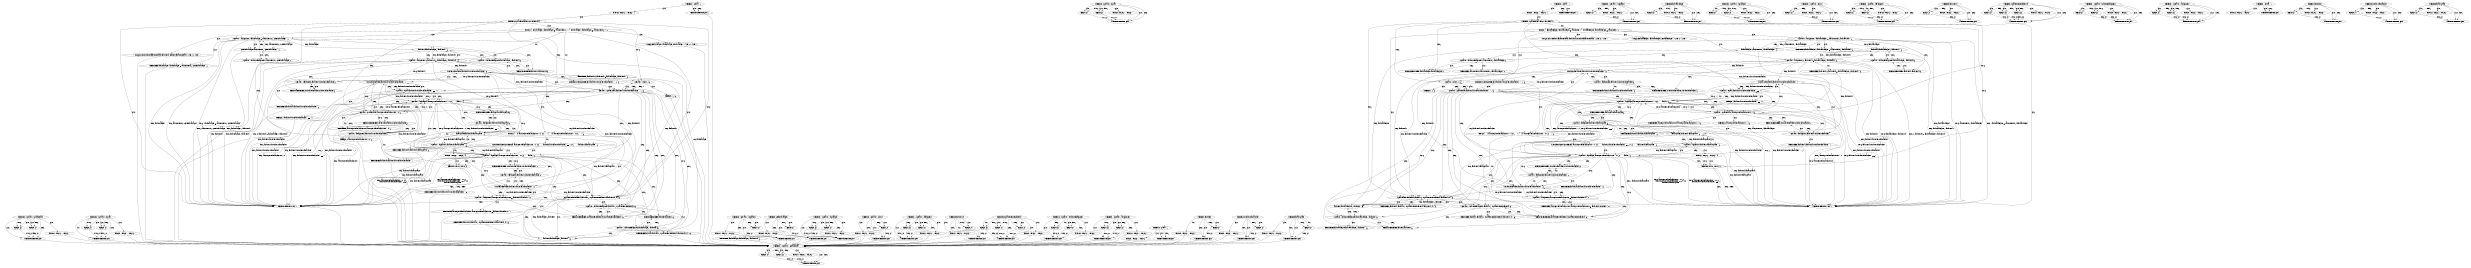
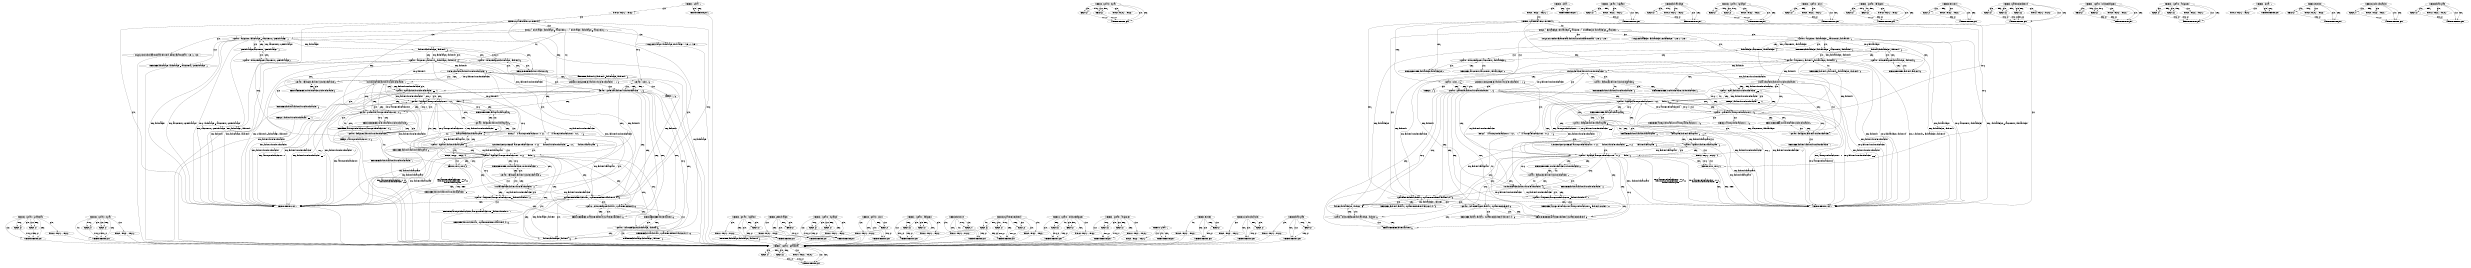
edge "(find_result,find_manager->find_result())" -> "(<operator>.indirectFieldAccess,find_manager->find_result)": label "AST: " -> "DDG: p1"
edge "(find_text,find_tab_helper->find_text())" -> "(<operator>.indirectFieldAccess,find_tab_helper->find_text)": label "DDG: 1" -> "AST: "
node "(IDENTIFIER,find_tab_helper,find_tab_helper->find_text())": removed
node "(IDENTIFIER,find_manager,find_manager->find_text())": added
